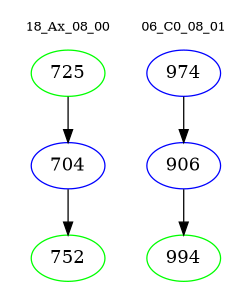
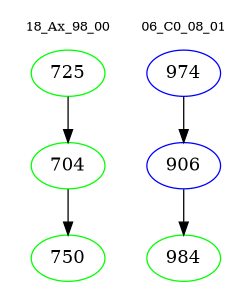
cluster "18_Ax_08_00": label "18_Ax_08_00" -> "18_Ax_98_00"
node "704": color blue -> green
node "752": label "752" -> "750"
node "994": label "994" -> "984"
